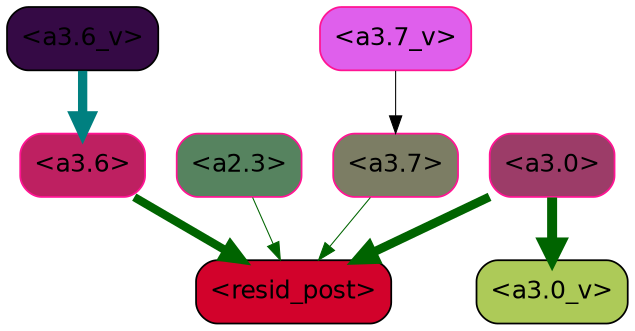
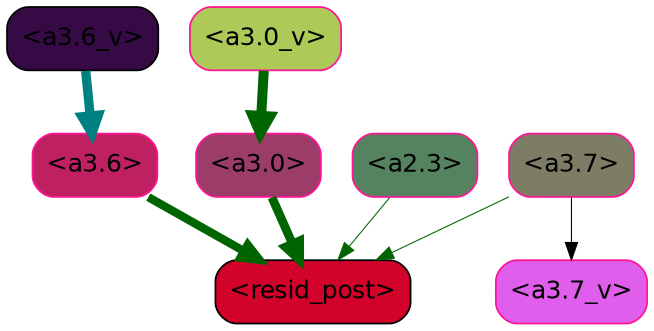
edge "<a3.7_v>" -> "<a3.7>": reversed
edge "<a3.0>" -> "<a3.0_v>": reversed
node "<a3.0_v>": color black -> deeppink
